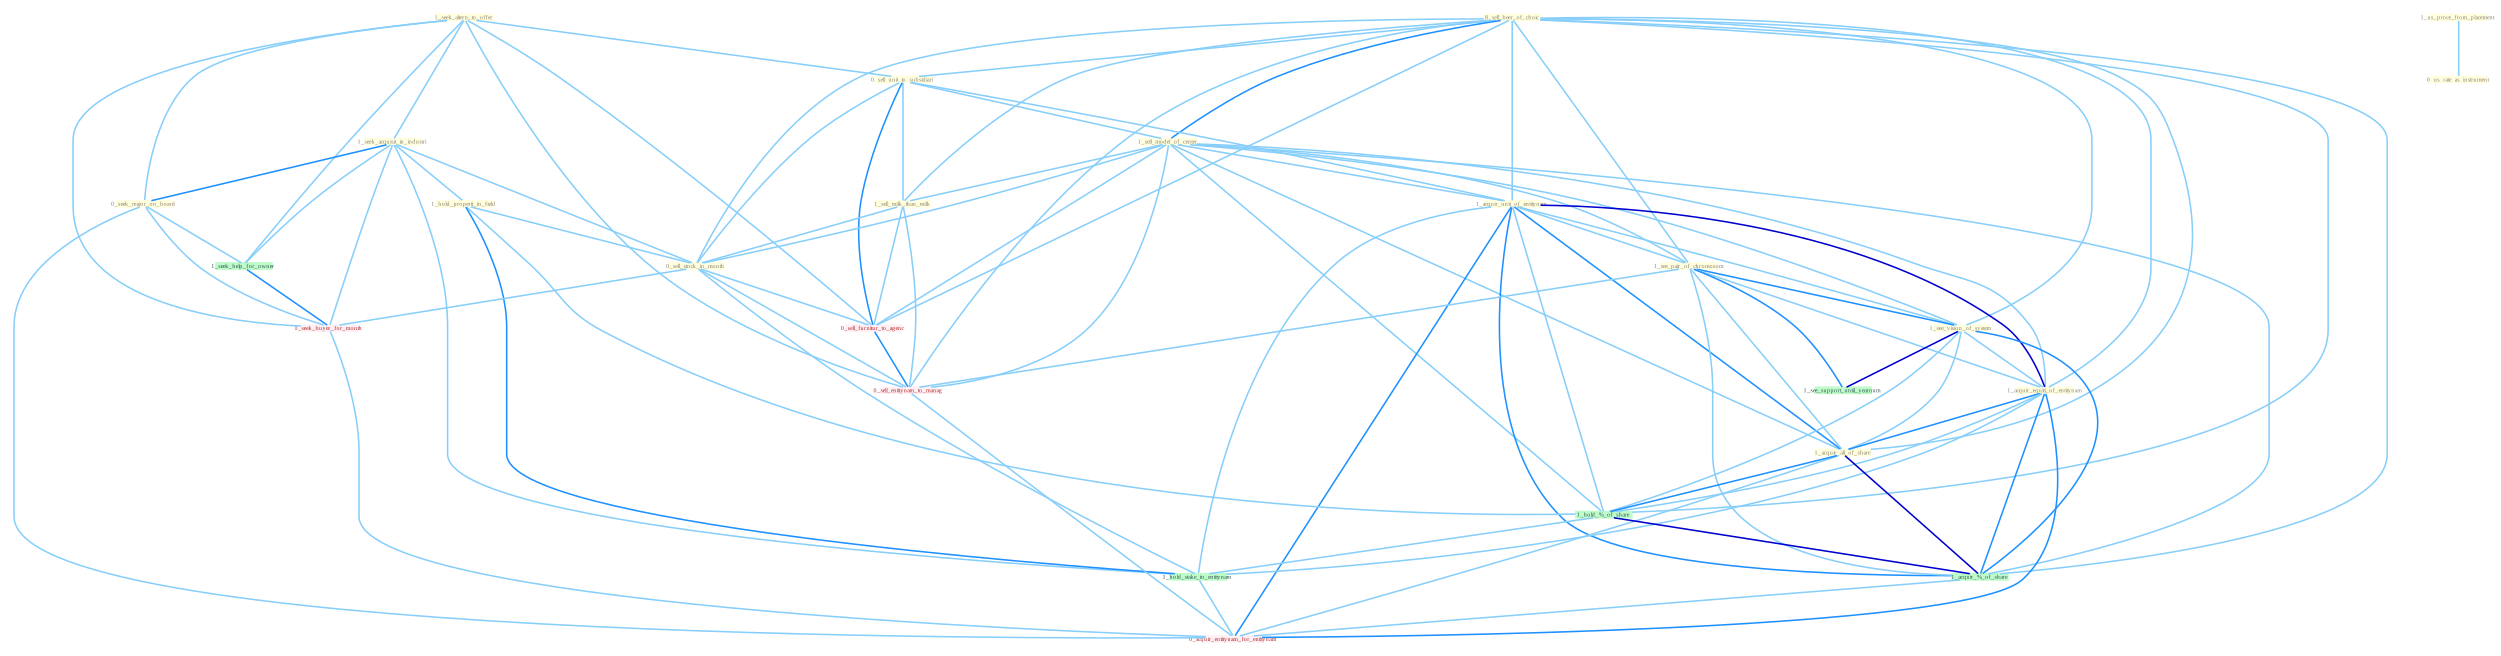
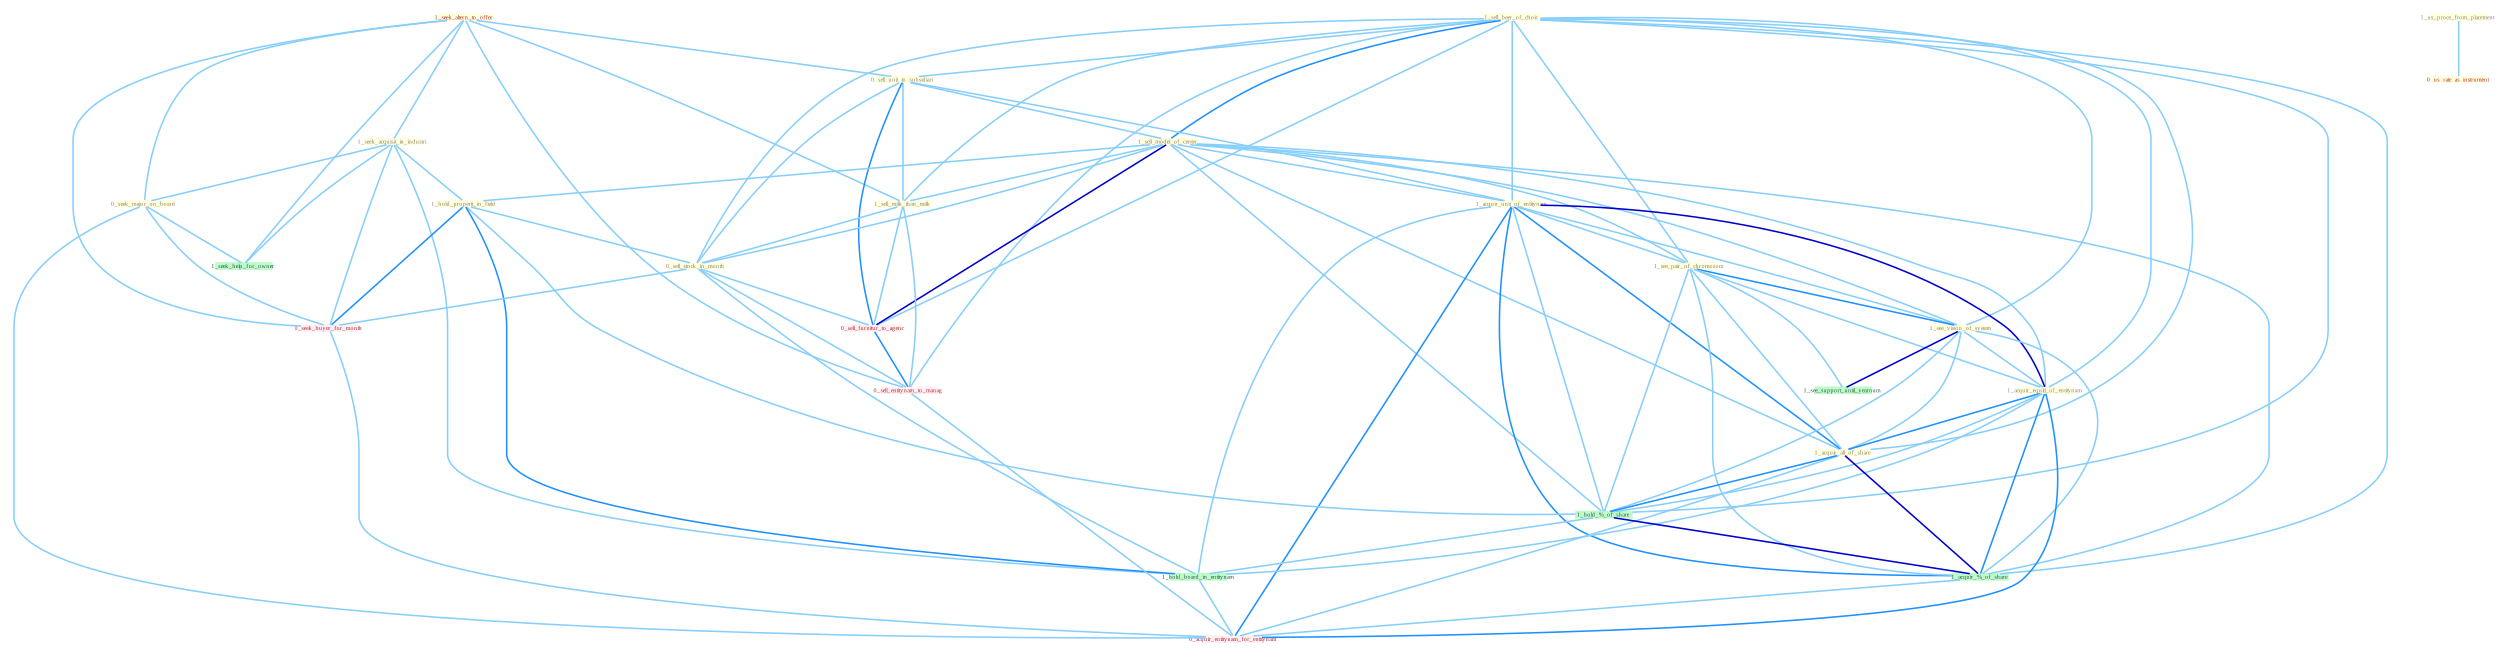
node "1_seek_altern_to_offer": fontcolor #8b7d6b -> #b22222
node "8_sell_beer_of_choic": label "8_sell_beer_of_choic" -> "1_sell_beer_of_choic"
node "0_us_rate_as_instrument": fontcolor #8b7d6b -> #b22222
edge "1_seek_altern_to_offer" -- "0_sell_furnitur_to_agenc": now "1_seek_altern_to_offer" -- "1_sell_milk_than_milk"
edge "1_seek_acquisit_in_industri" -- "0_seek_major_on_board": color #1e90ff -> #87cefa
edge "1_seek_acquisit_in_industri" -- "0_sell_stock_in_month": removed
edge "1_sell_model_of_center" -- "0_sell_furnitur_to_agenc": color #87cefa -> #0000cd
edge "1_seek_help_for_owner" -- "0_seek_buyer_for_month": now "1_hold_properti_in_field" -- "0_seek_buyer_for_month"
edge "1_see_pair_of_chromosom" -- "1_see_support_until_yearnum": color #1e90ff -> #87cefa
edge "1_sell_model_of_center" -- "0_sell_entitynam_to_manag": now "1_sell_model_of_center" -- "1_hold_properti_in_field"
edge "1_see_pair_of_chromosom" -- "0_sell_entitynam_to_manag": now "1_see_pair_of_chromosom" -- "1_hold_%_of_share"
edge "1_see_vision_of_system" -- "1_acquir_%_of_share": color #1e90ff -> #87cefa
node "1_hold_stake_in_entitynam": label "1_hold_stake_in_entitynam" -> "1_hold_board_in_entitynam"
